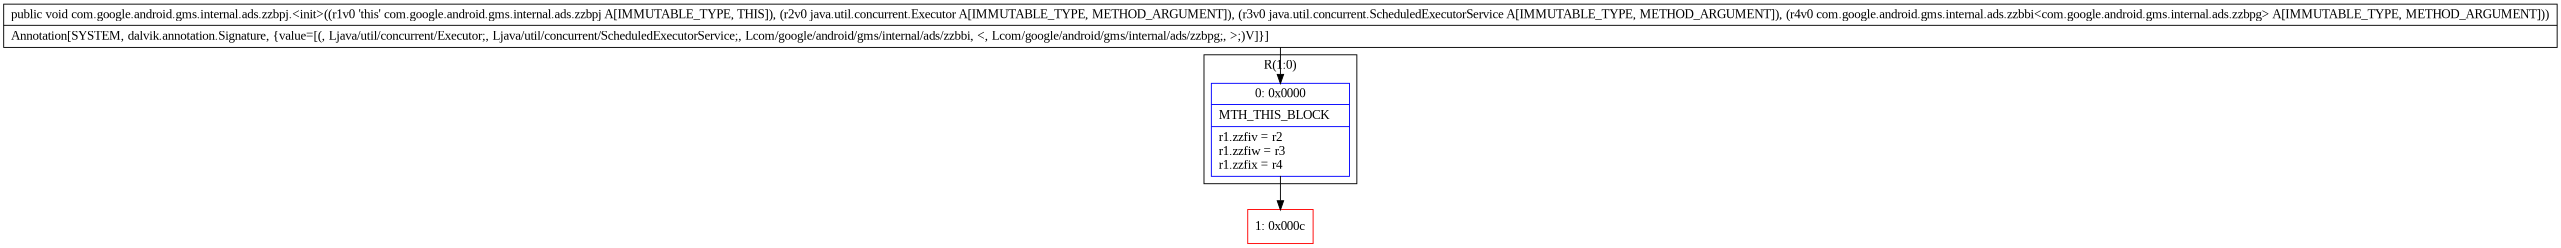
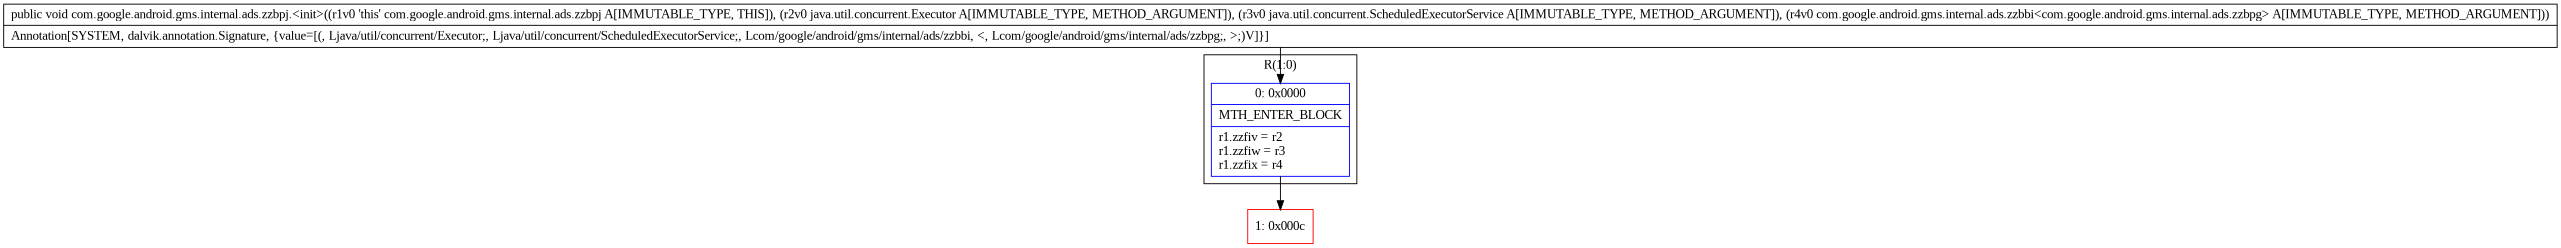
node "0: 0x0000": text "MTH_THIS_BLOCK" -> "MTH_ENTER_BLOCK"
